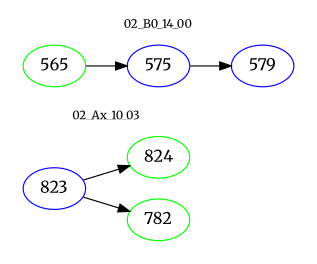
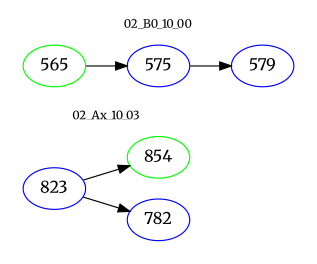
cluster "02_B0_14_00": label "02_B0_14_00" -> "02_B0_10_00"
node "824": label "824" -> "854"
node "782": color green -> blue
